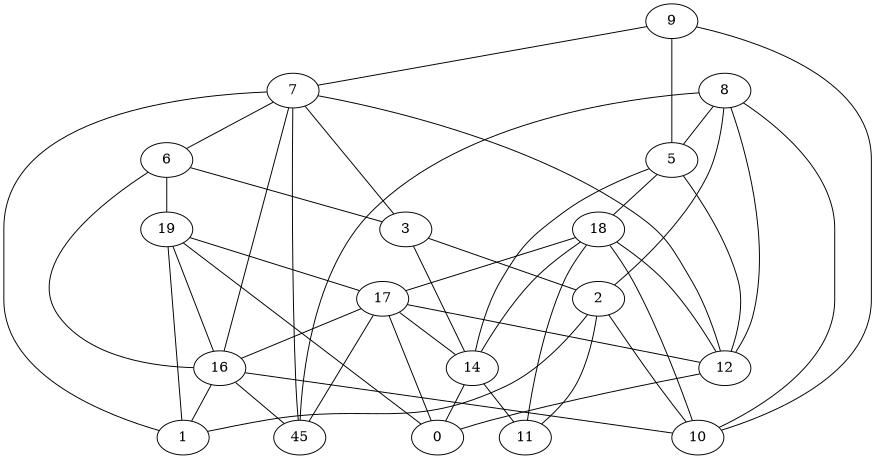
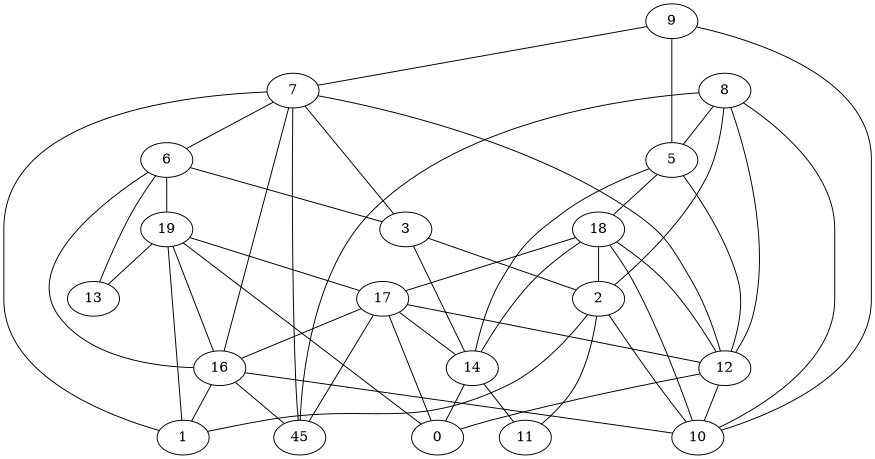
node "13": added
edge "18" -- "11": now "18" -- "2"
edge "12" -- "10": added
